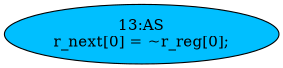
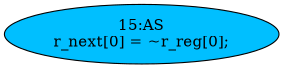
node "13:AS r_next[0] = ~r_reg[0];": label "13:AS r_next[0] = ~r_reg[0];" -> "15:AS r_next[0] = ~r_reg[0];"
